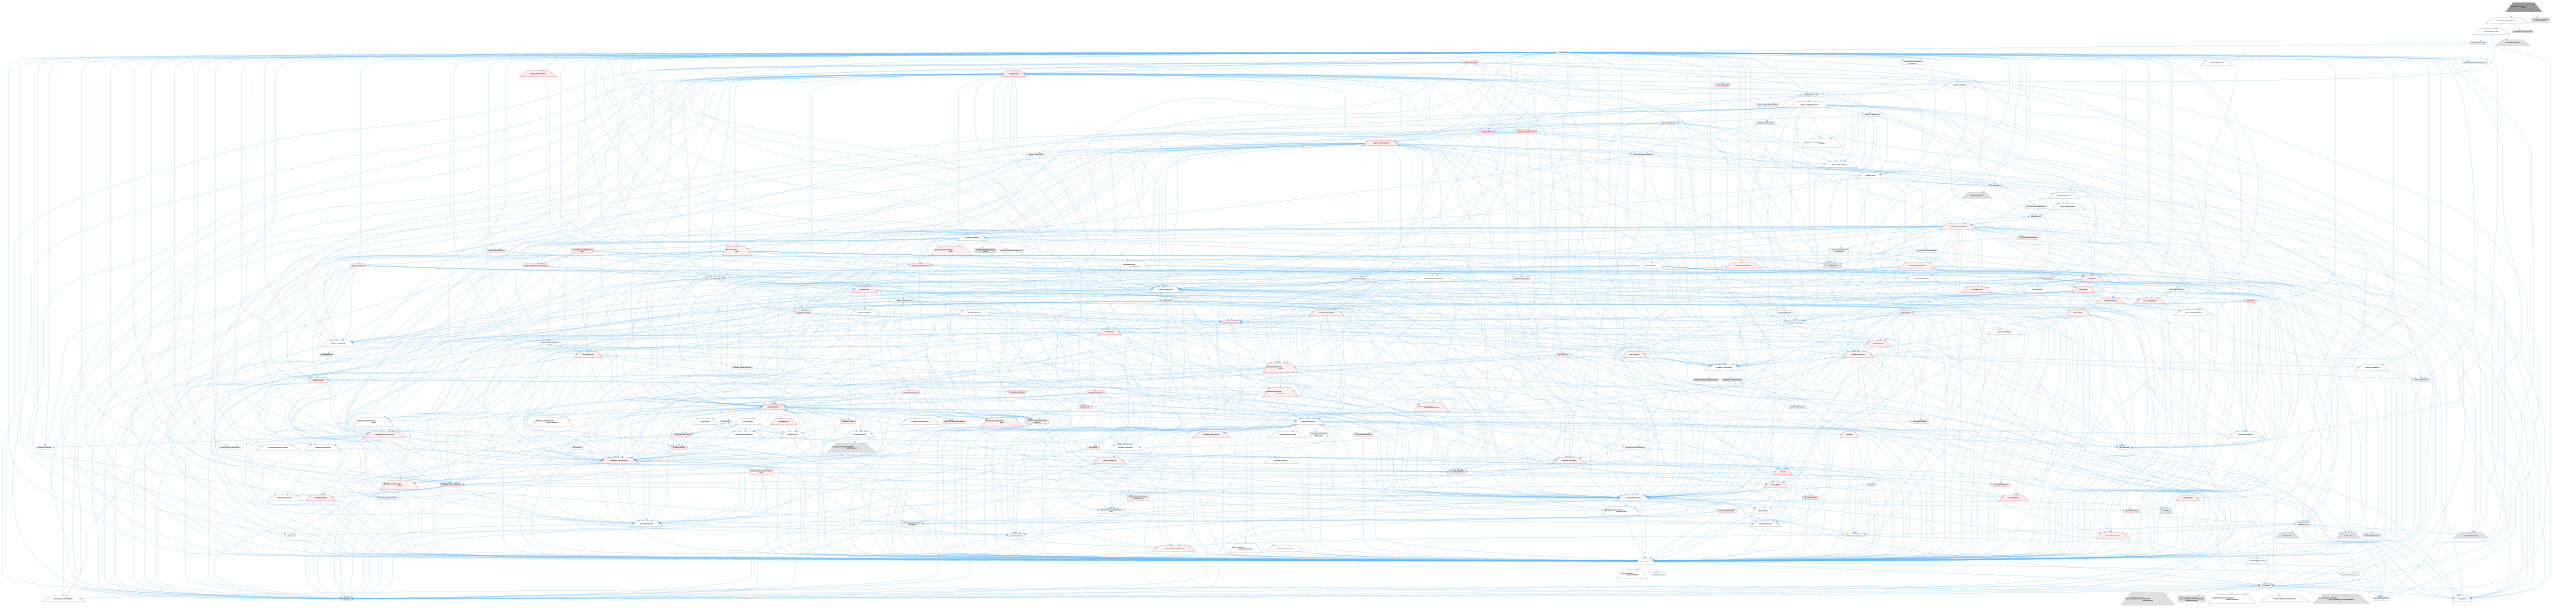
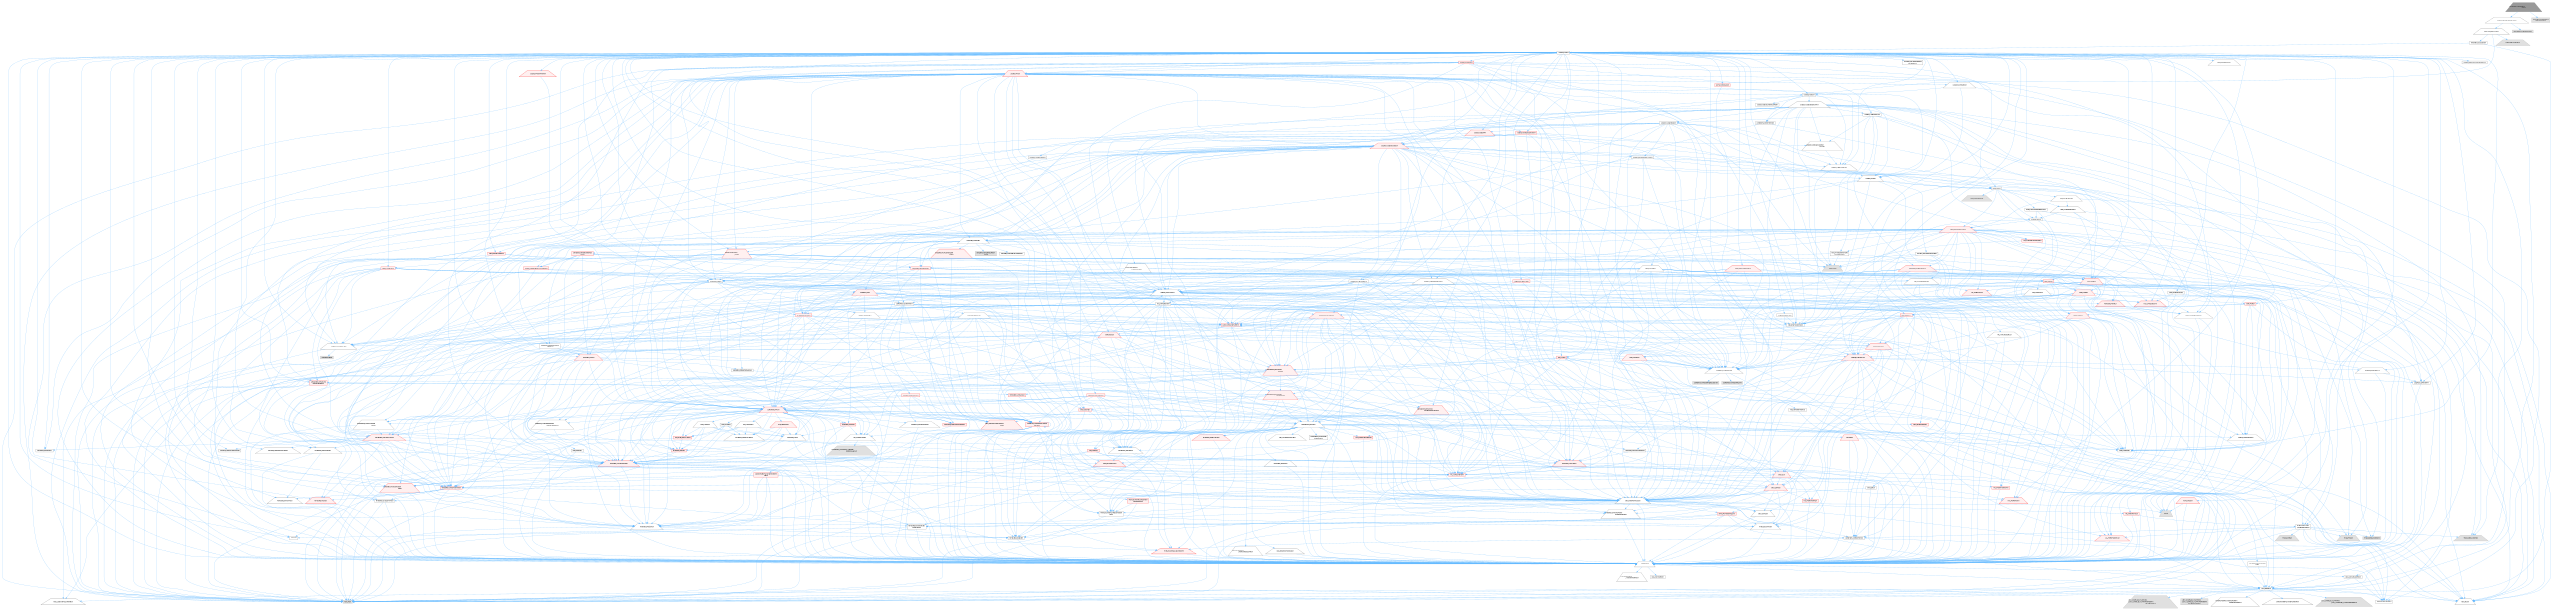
node "UObject/ObjectPtr.h": shape box -> trapezium
